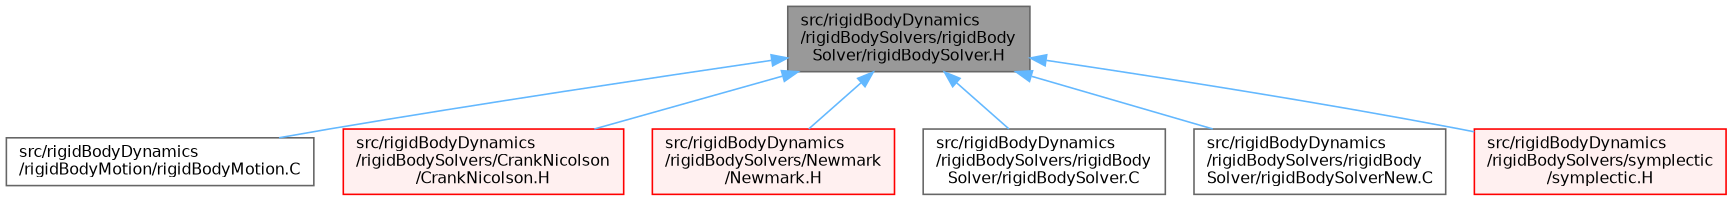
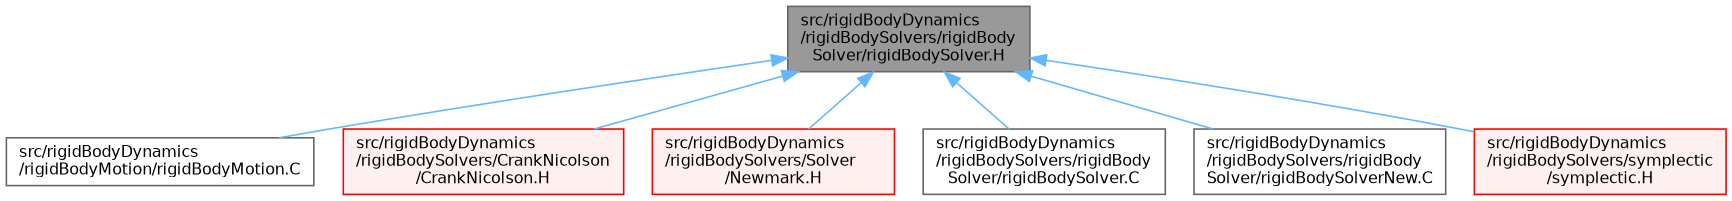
node "src/rigidBodyDynamics /rigidBodySolvers/Newmark /Newmark.H": label "src/rigidBodyDynamics /rigidBodySolvers/Newmark /Newmark.H" -> "src/rigidBodyDynamics /rigidBodySolvers/Solver /Newmark.H"
